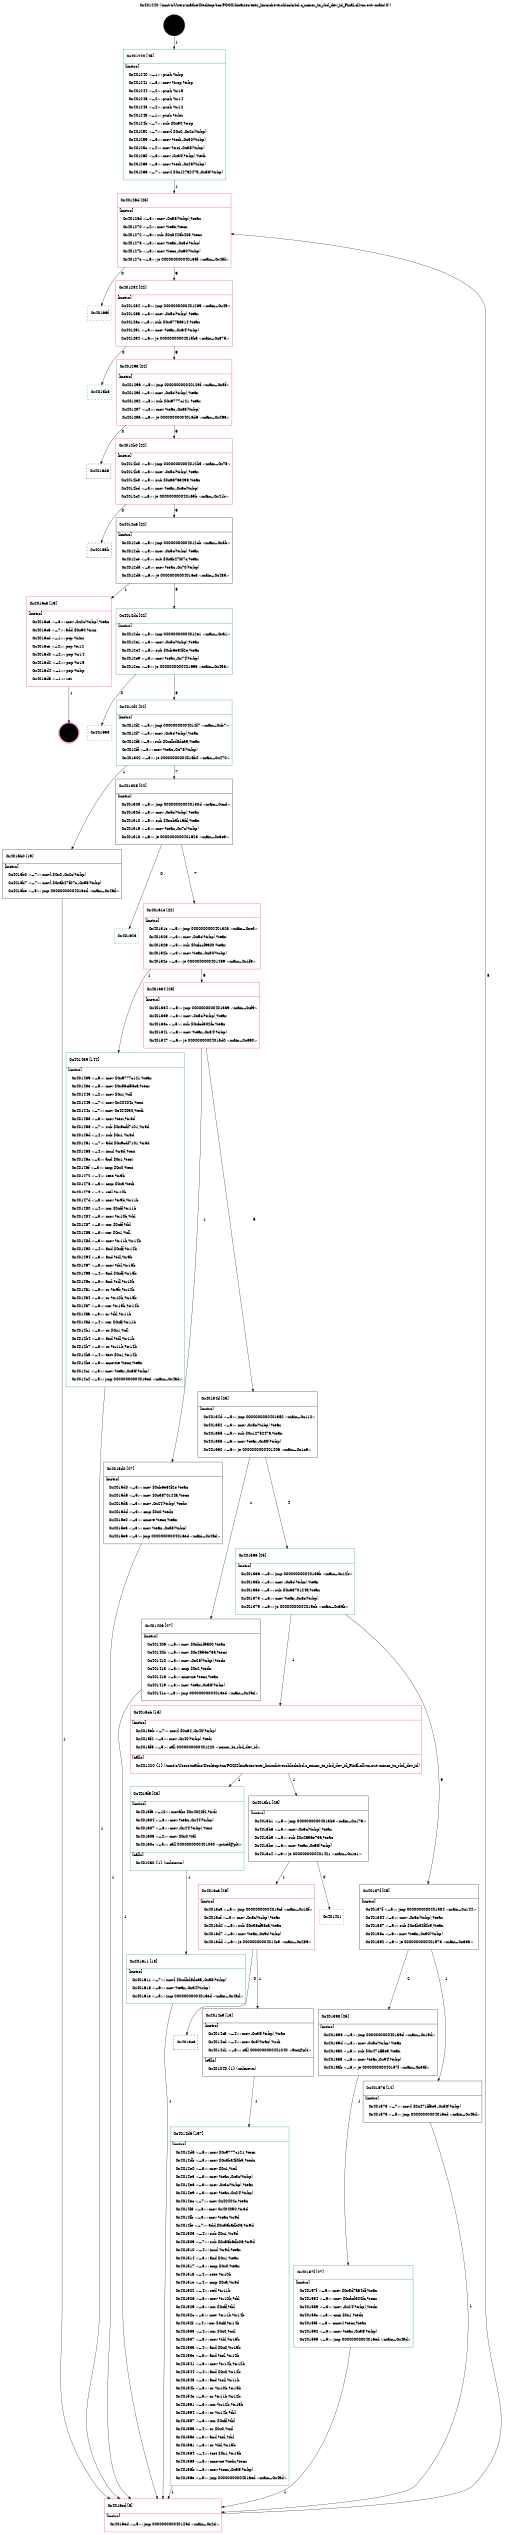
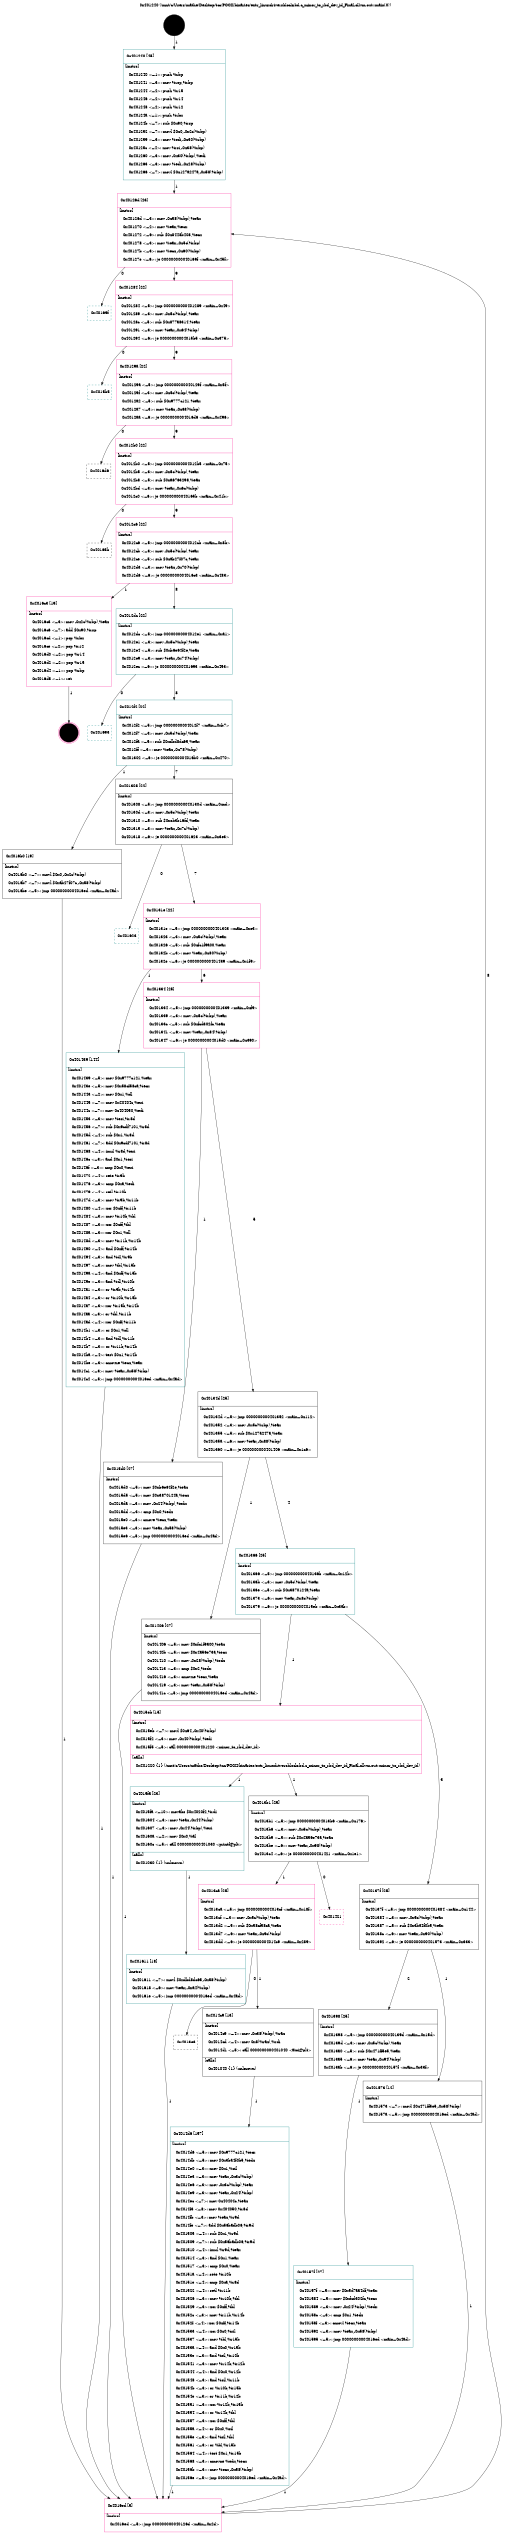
node "0x4012c6 [22]": color black -> deeppink
